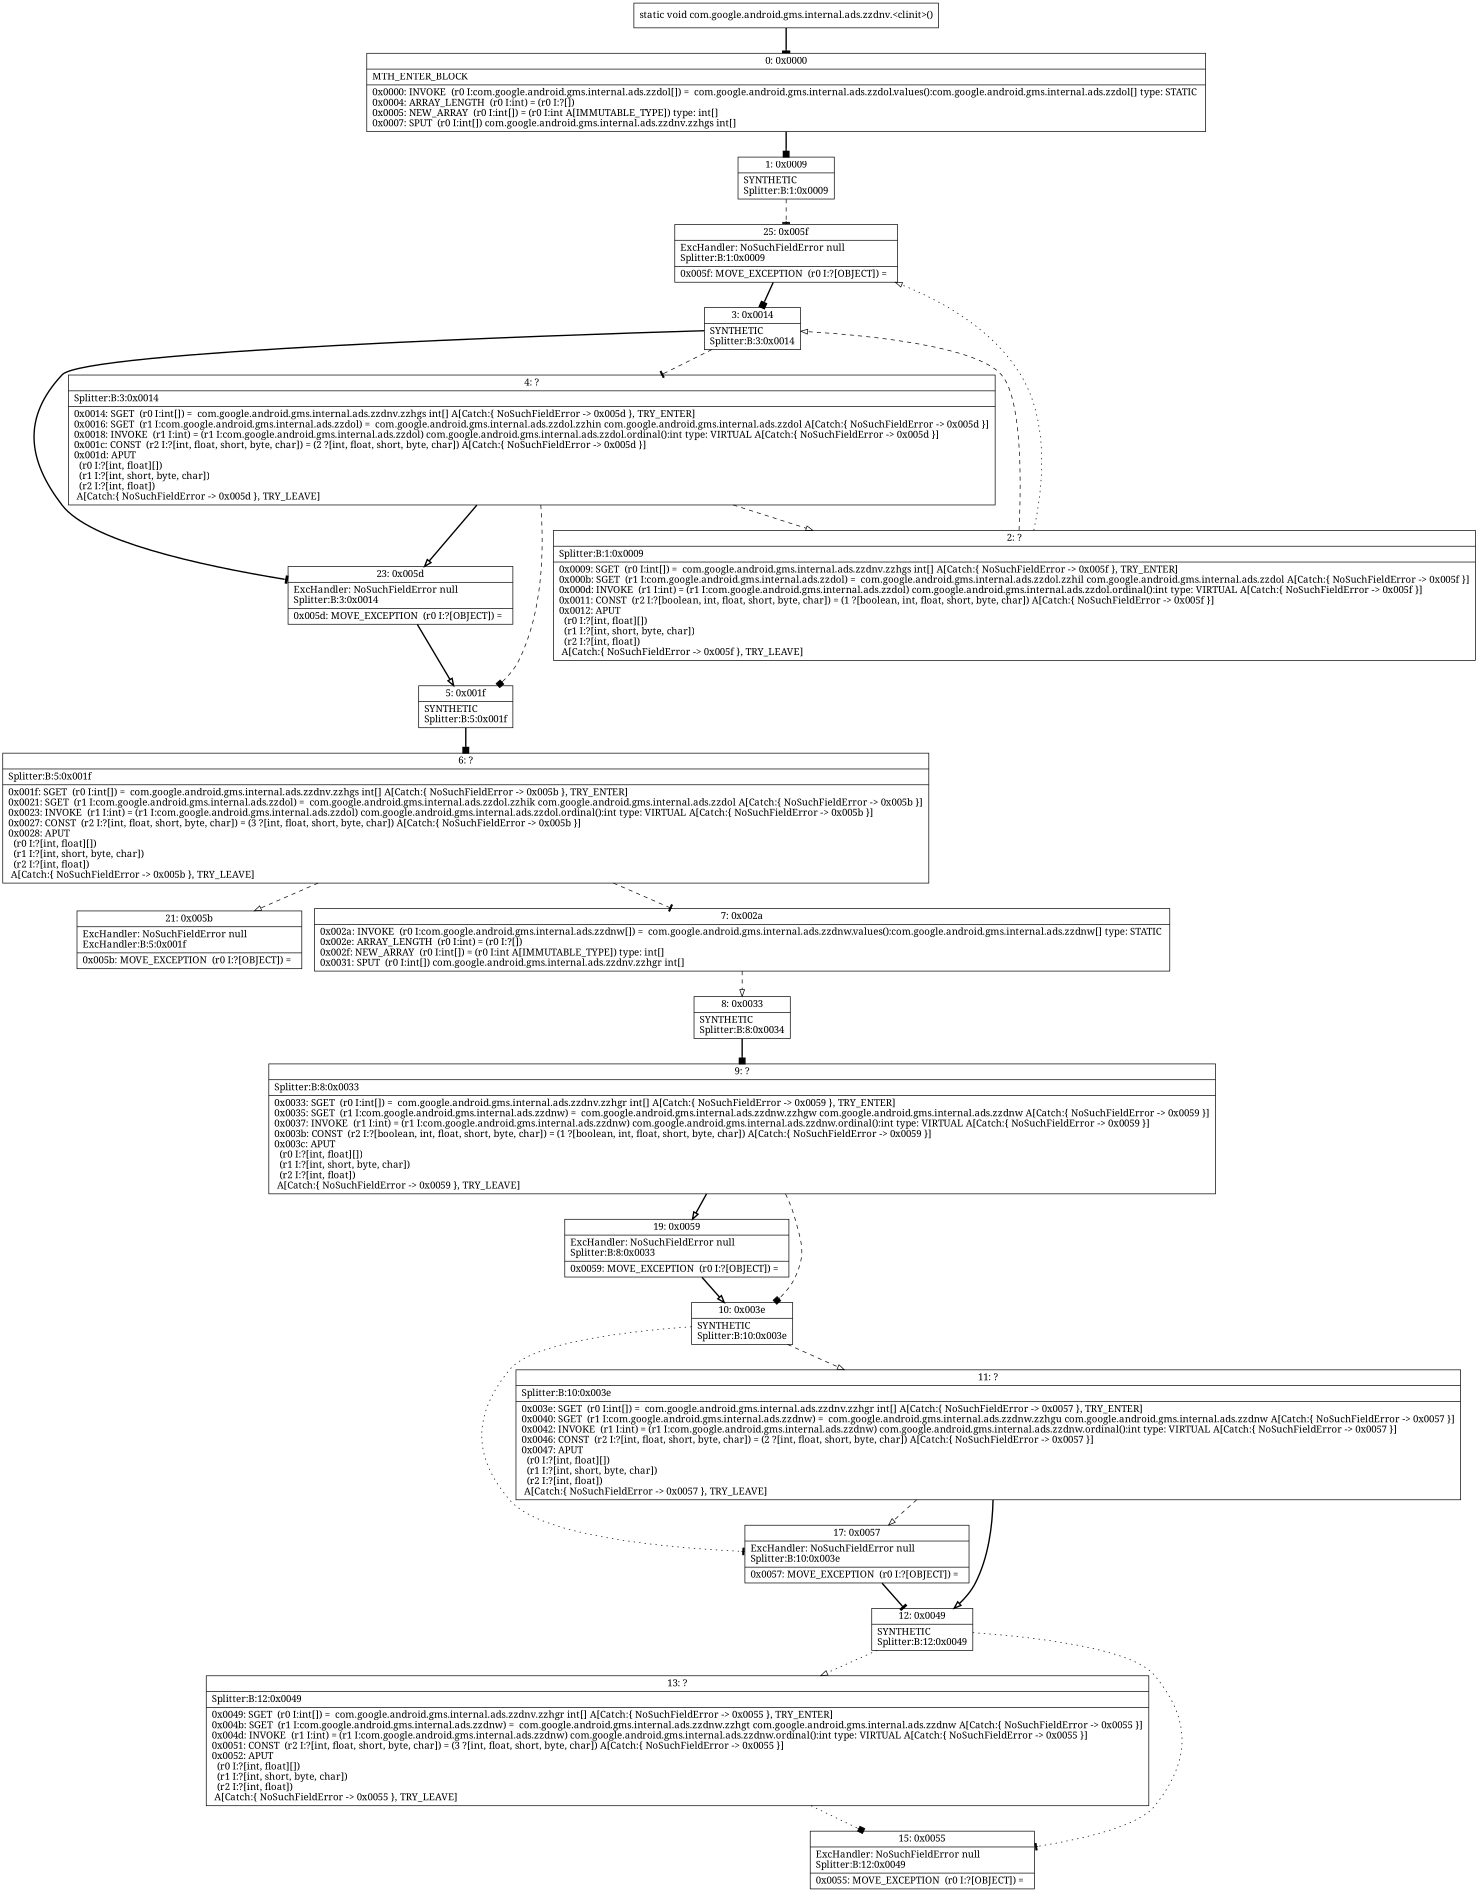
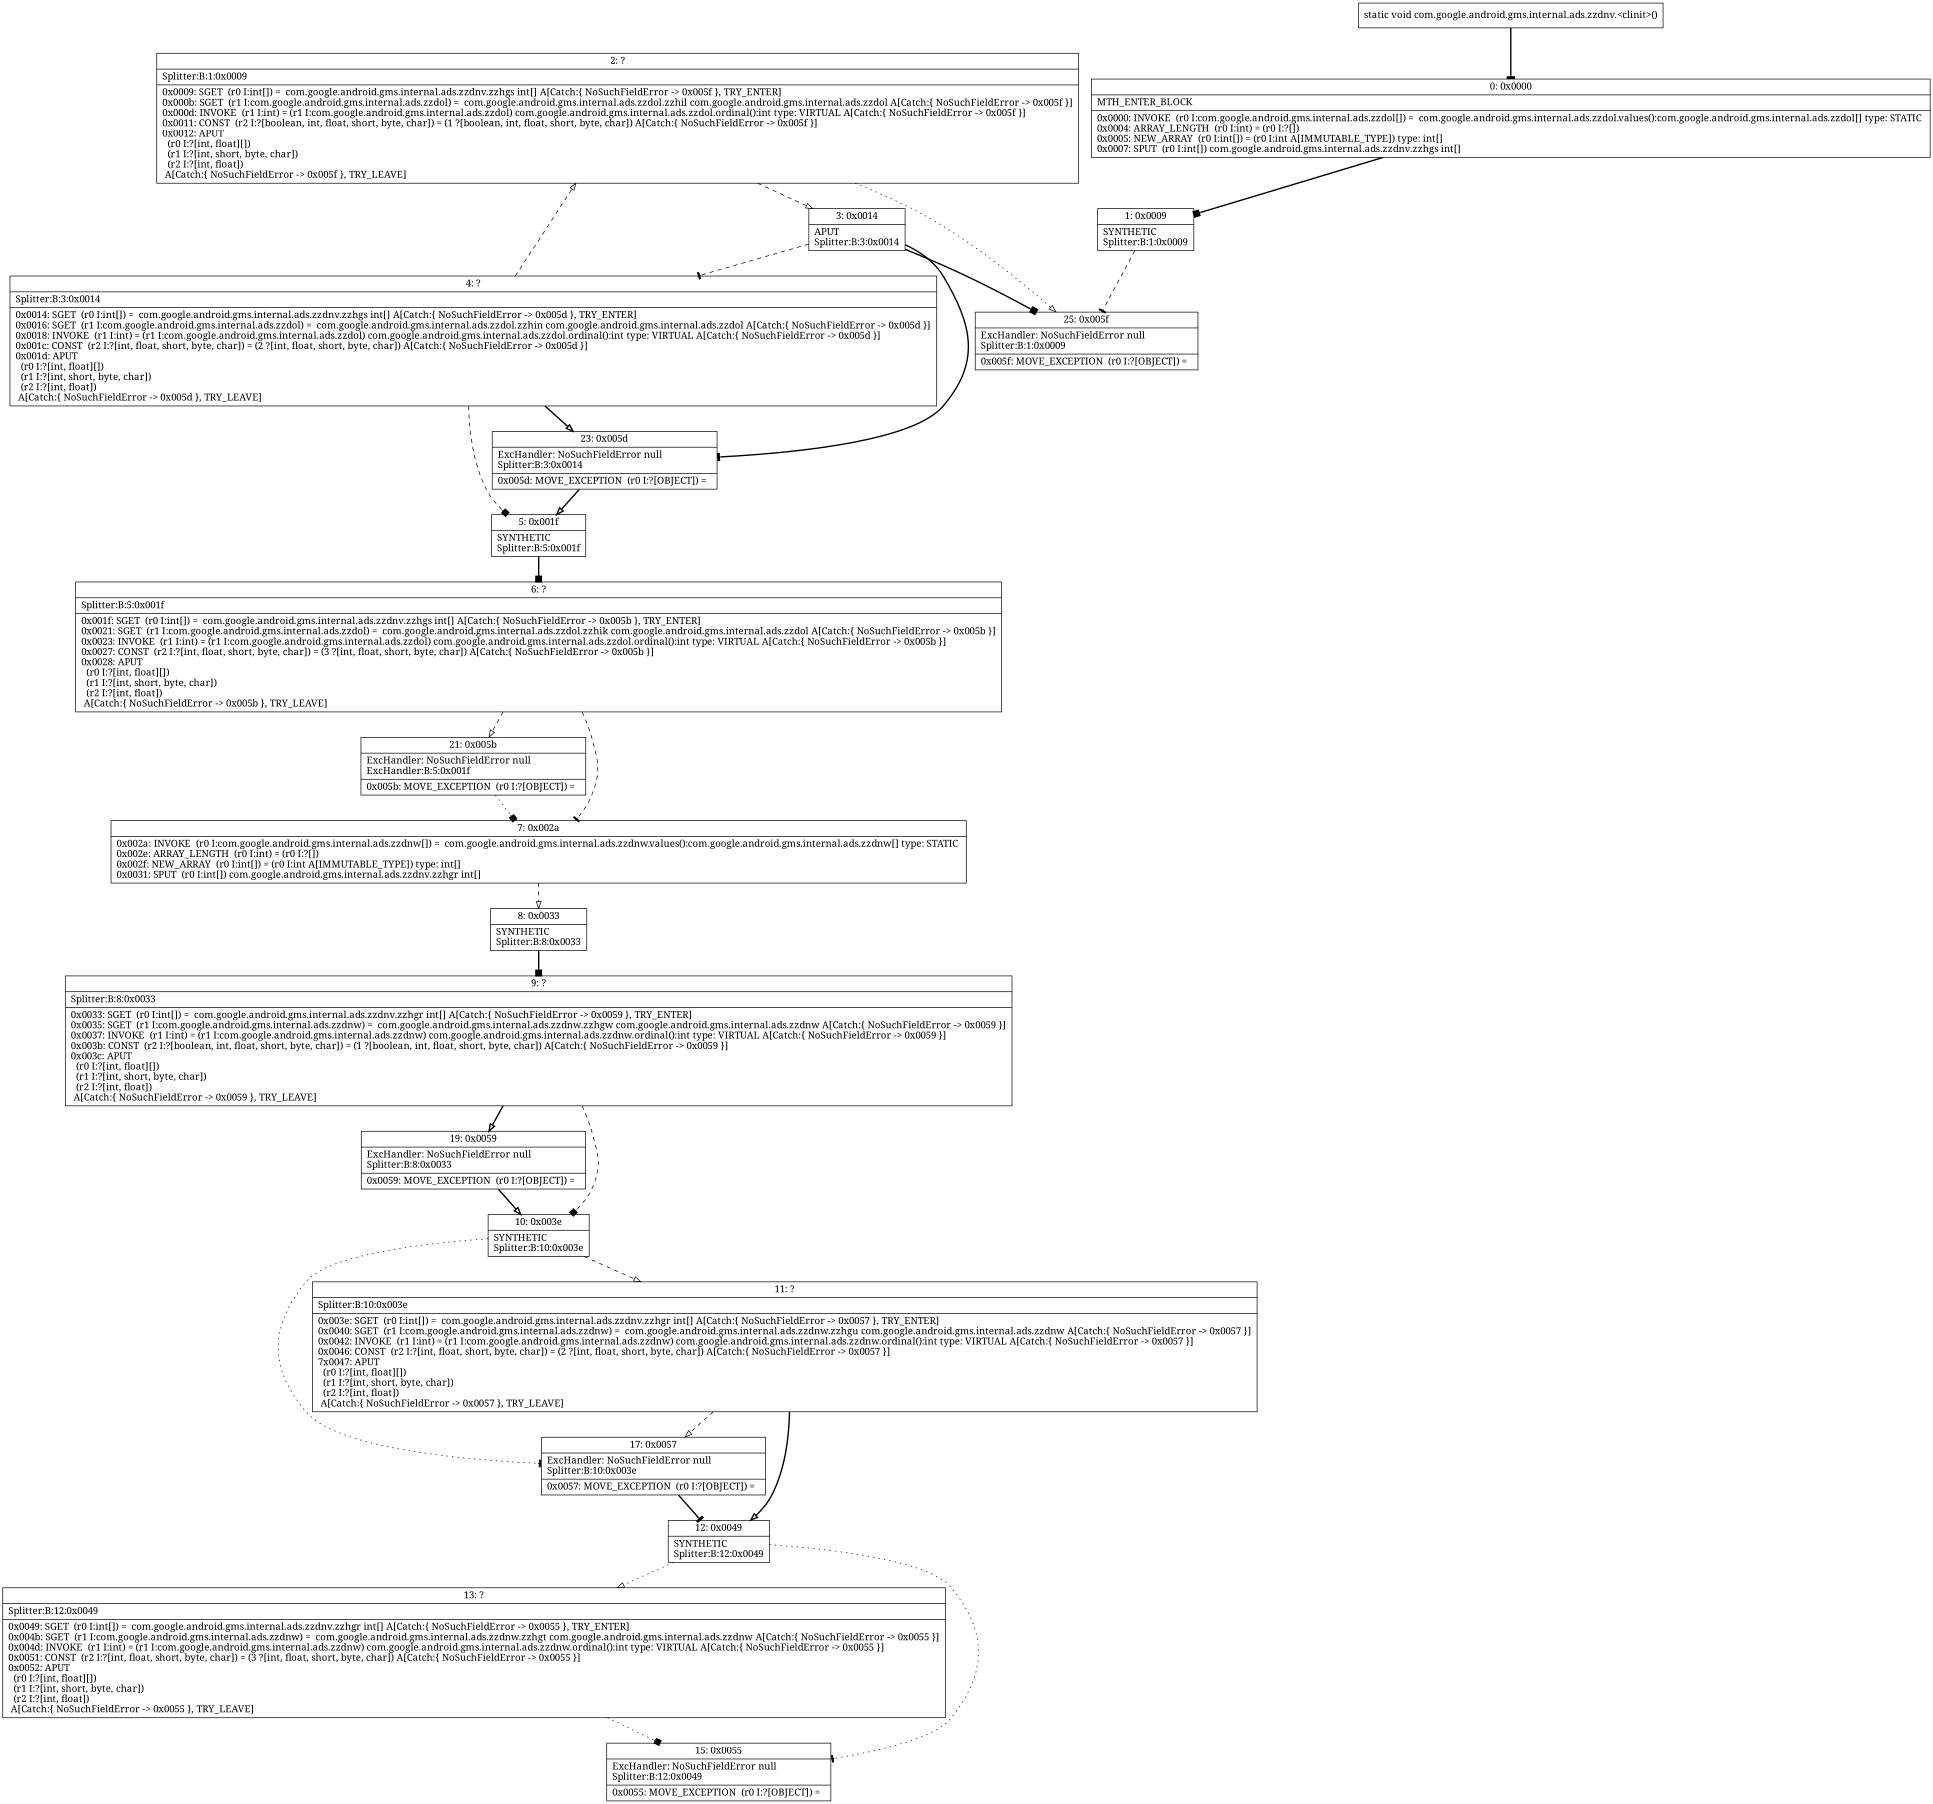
edge "25: 0x005f" -> "3: 0x0014": reversed
node "3: 0x0014": text "SYNTHETIC" -> "APUT"
edge "21: 0x005b" -> "7: 0x002a": added
node "8: 0x0033": text "Splitter:B:8:0x0034" -> "Splitter:B:8:0x0033"
node "11: ?": text "0x0047: APUT" -> "7x0047: APUT"
